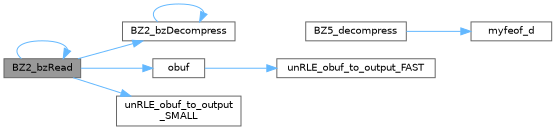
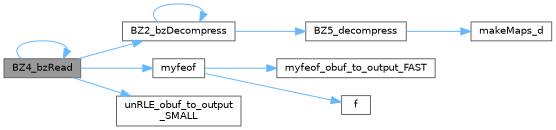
edge "BZ2_bzDecompress" -> "BZ5_decompress": added
node "myfeof_d": label "myfeof_d" -> "makeMaps_d"
node "BZ2_bzRead": label "BZ2_bzRead" -> "BZ4_bzRead"
node "obuf": label "obuf" -> "myfeof"
node "unRLE_obuf_to_output_FAST": label "unRLE_obuf_to_output_FAST" -> "myfeof_obuf_to_output_FAST"
node "f": added
